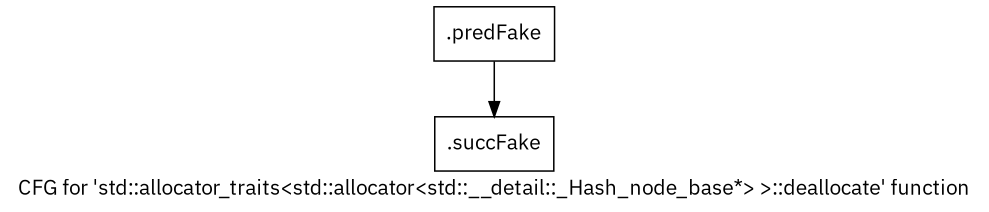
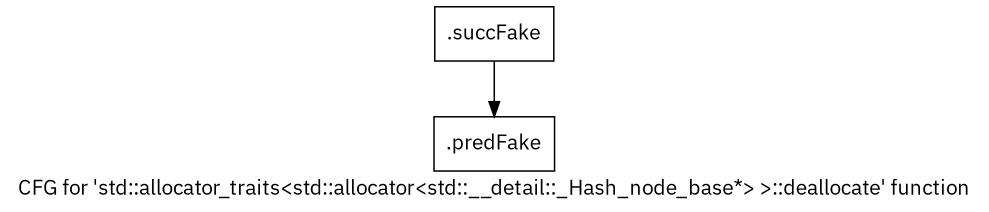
edge ".predFake" -> ".succFake": reversed
